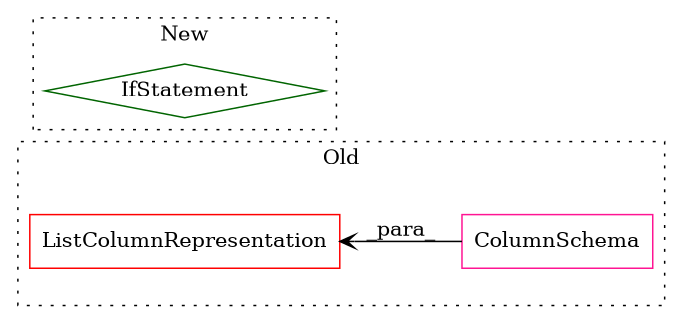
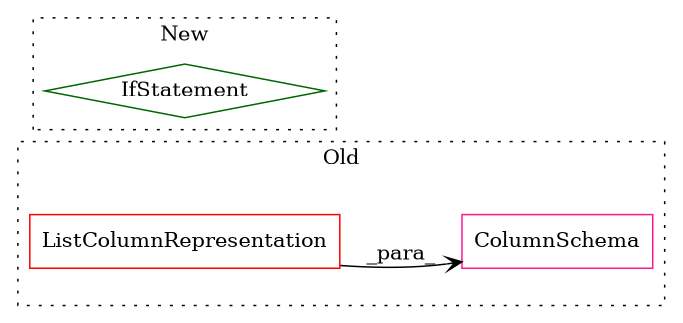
edge "ColumnSchema" -> "ListColumnRepresentation": reversed
